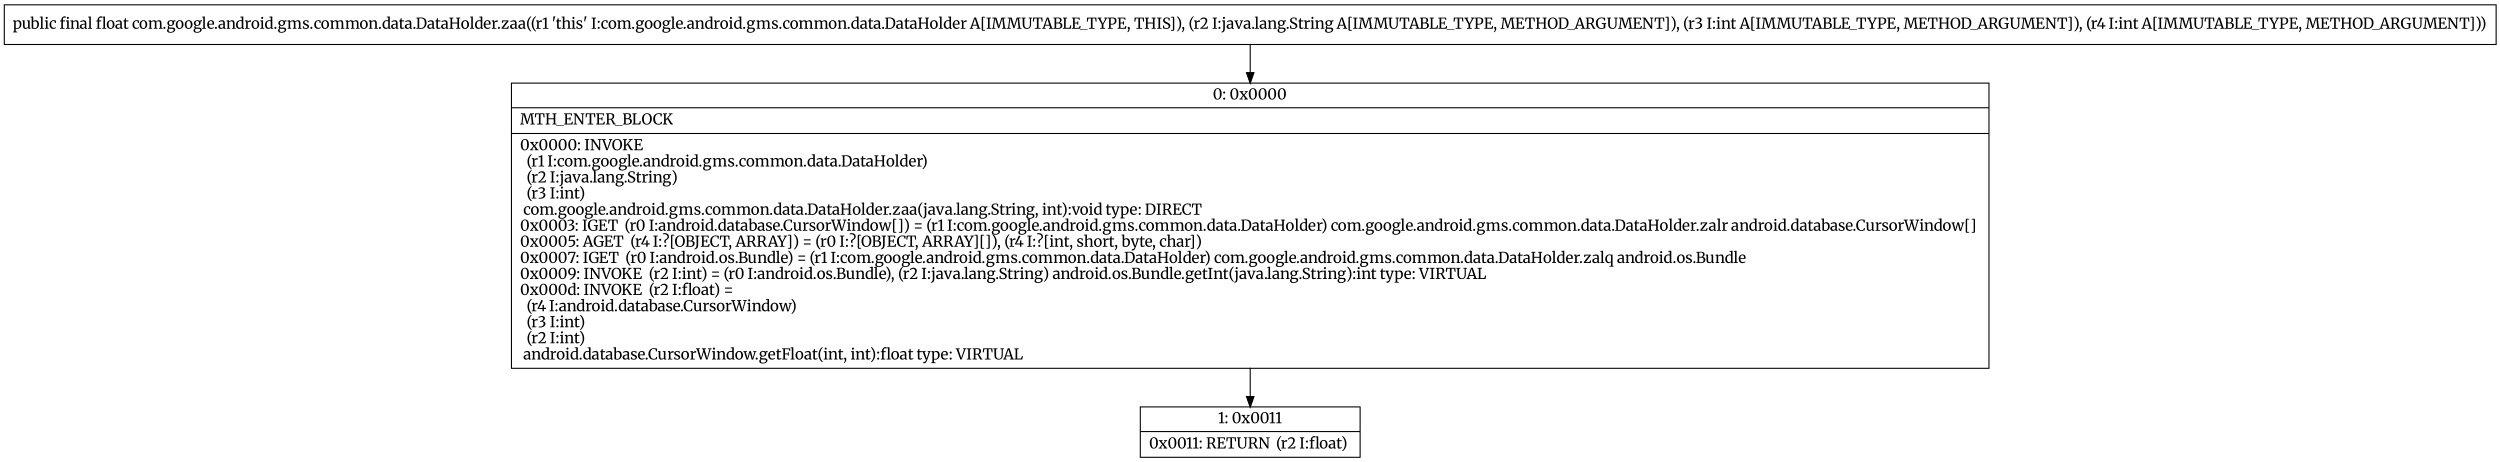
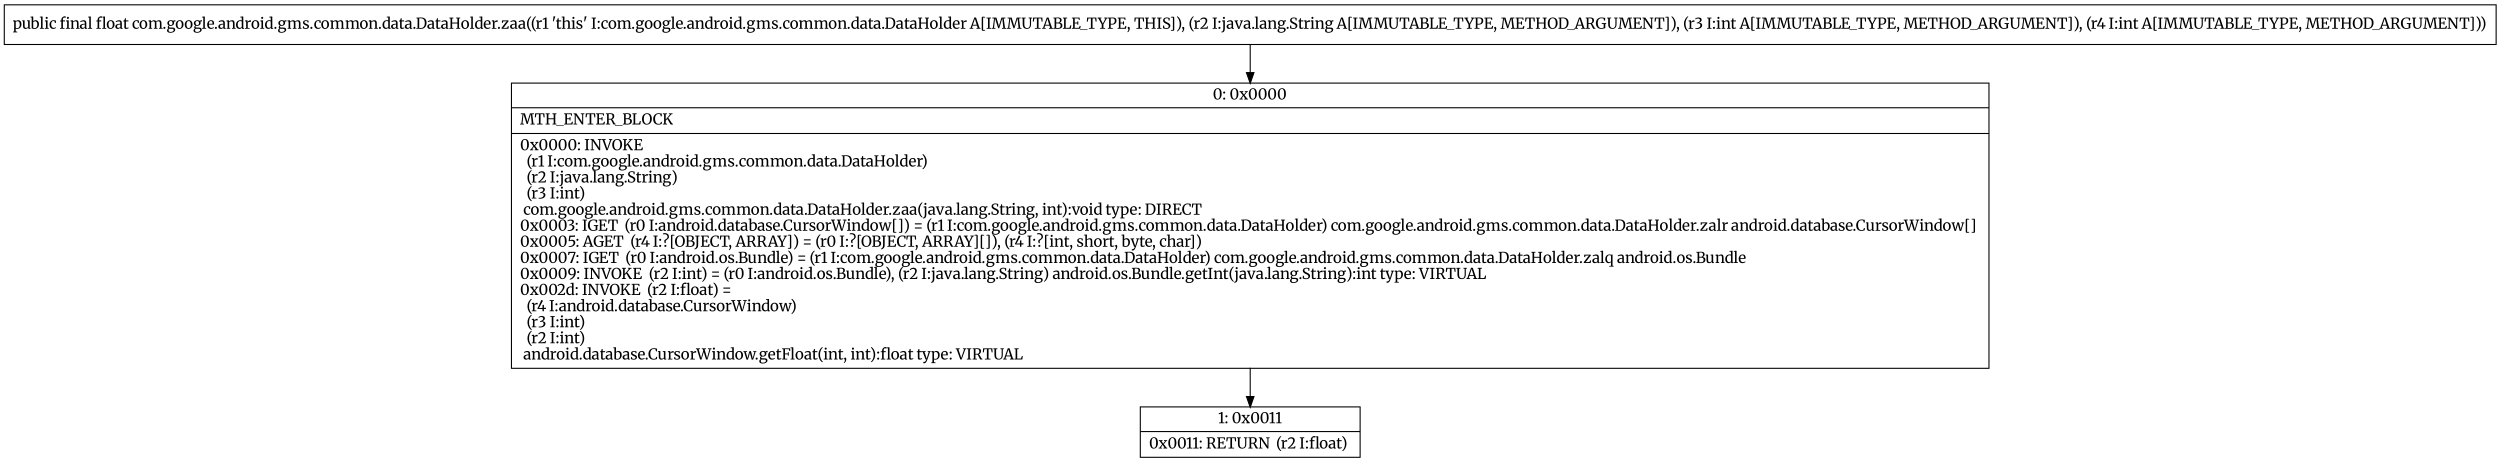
node "0: 0x0000": text "0x000d: INVOKE  (r2 I:float) =" -> "0x002d: INVOKE  (r2 I:float) ="
